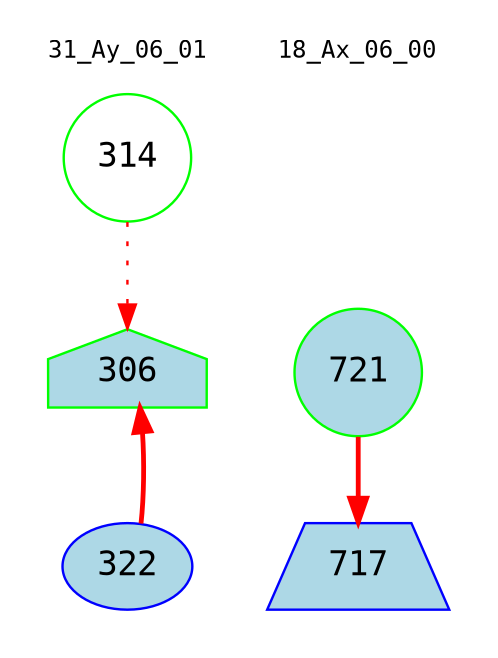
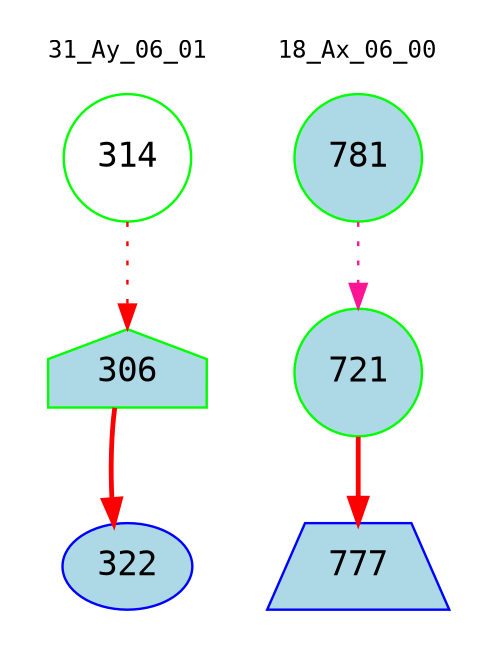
node "781": added
edge "322" -> "306": reversed
node "717": label "717" -> "777"
